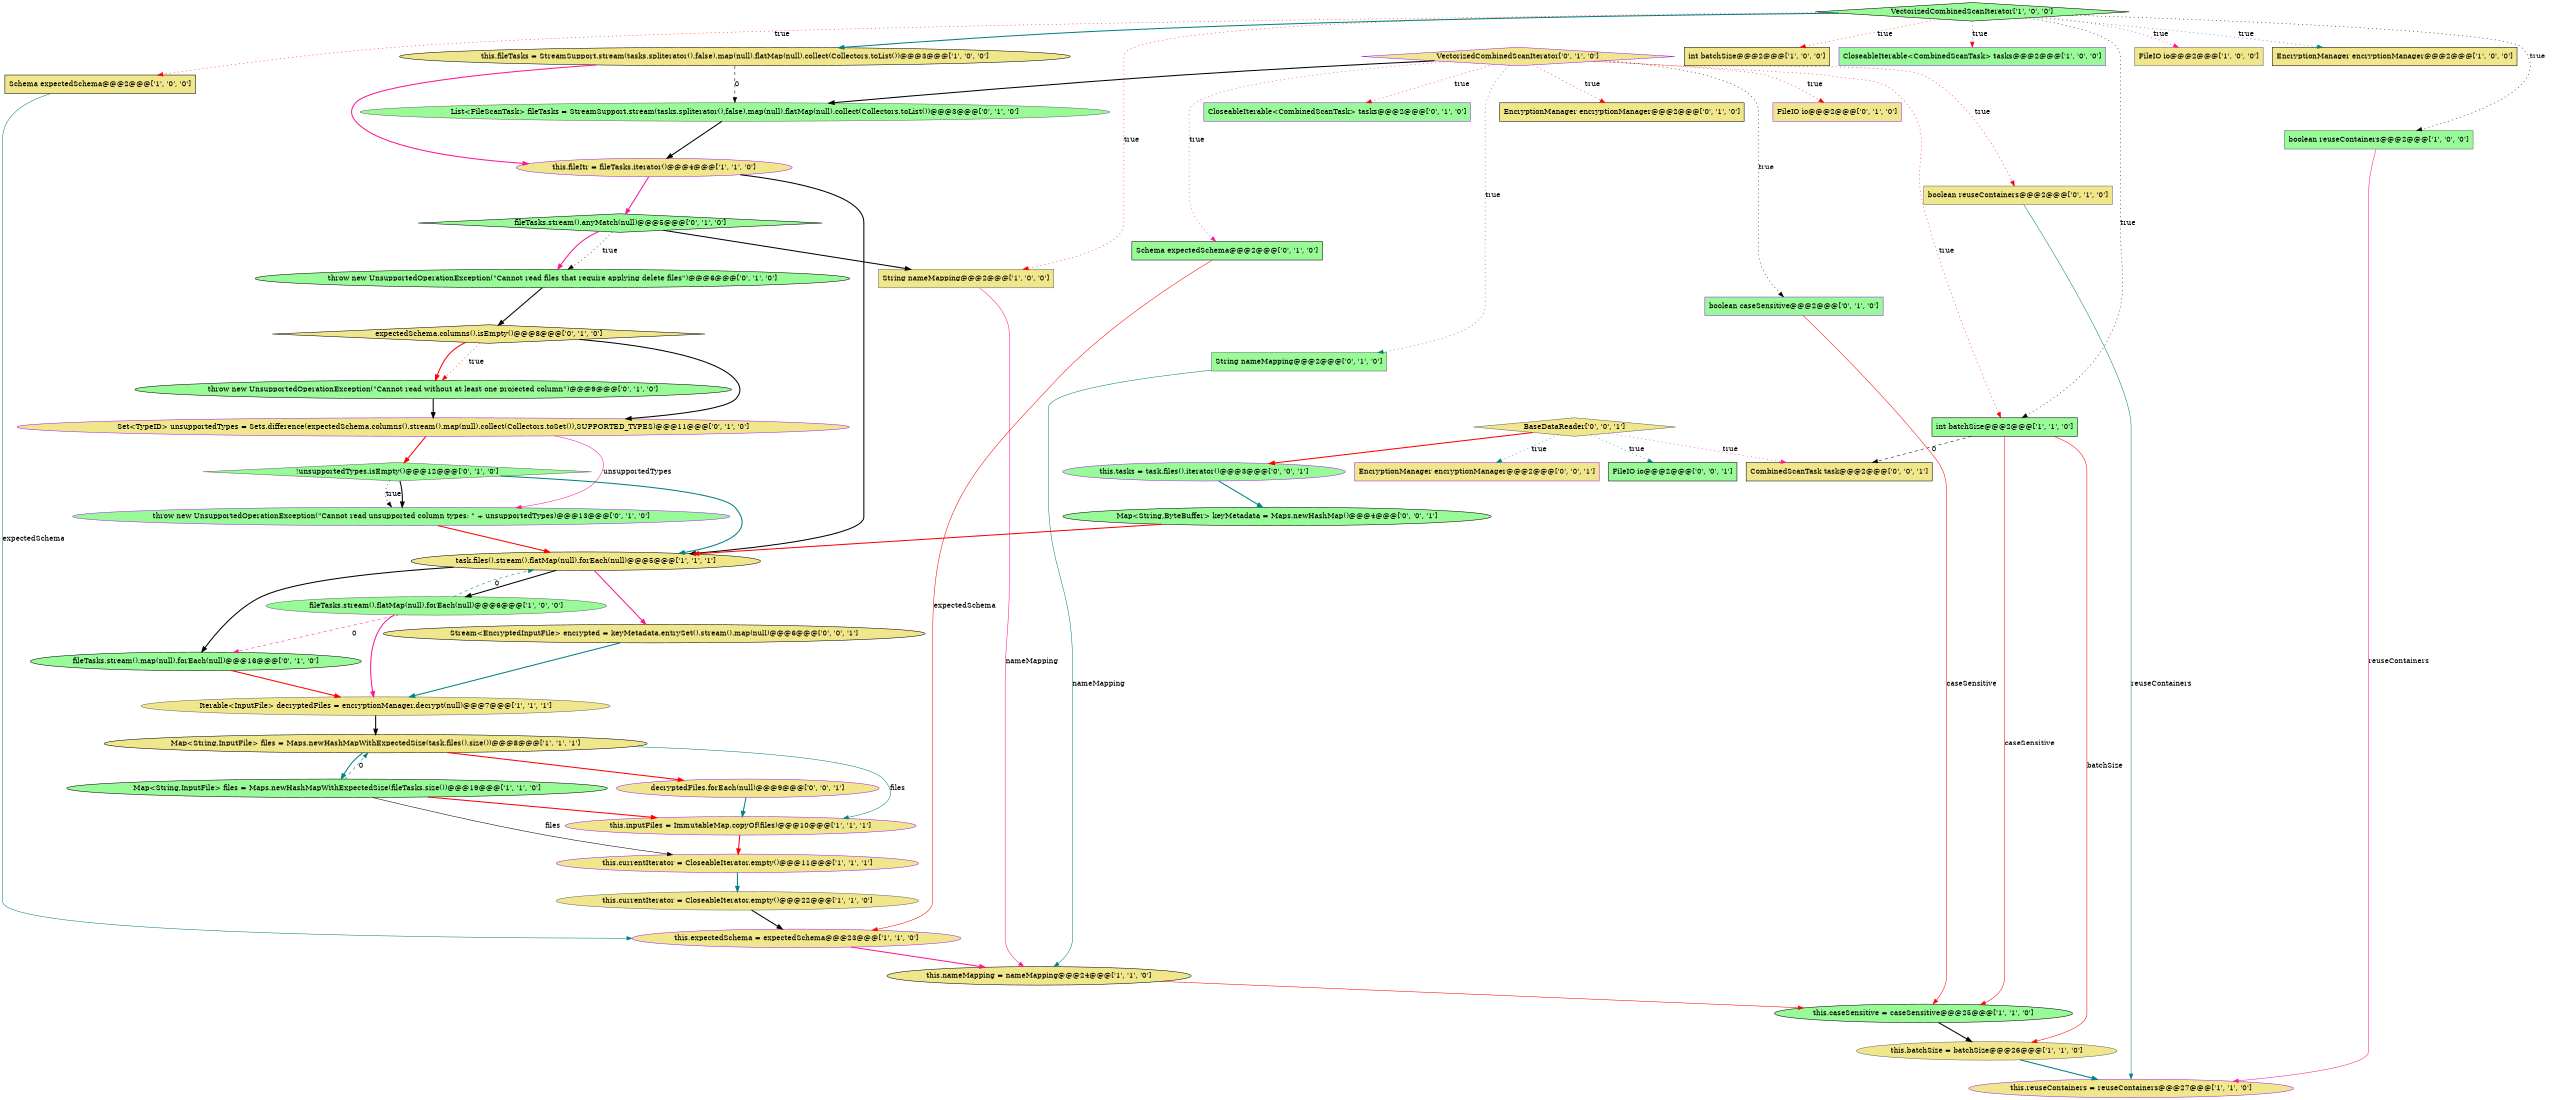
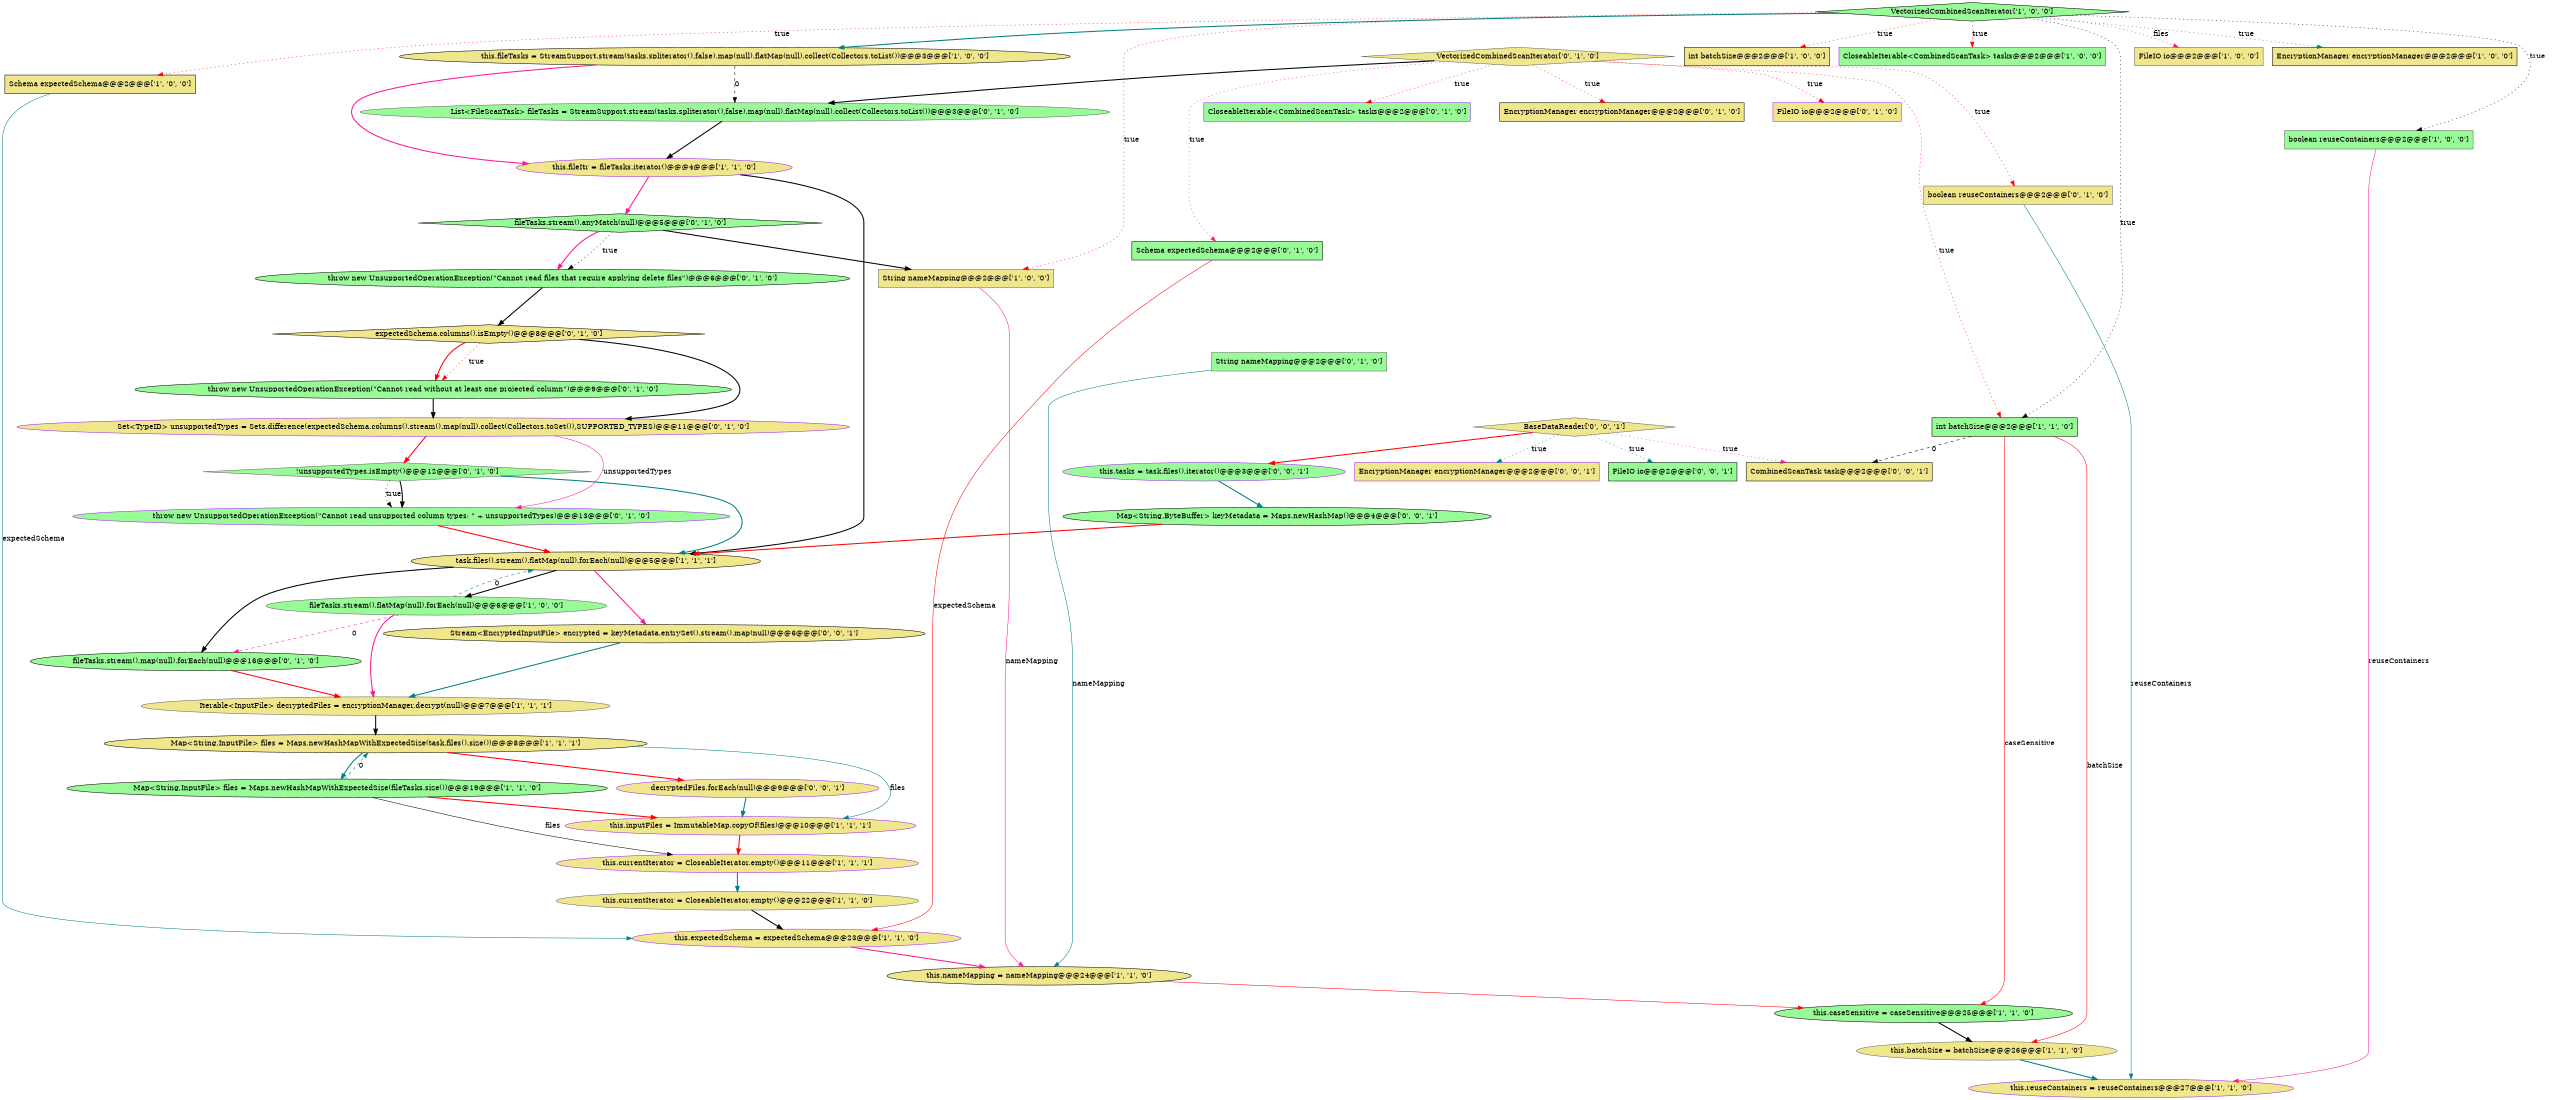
edge "VectorizedCombinedScanIterator['1', '0', '0']" -> "FileIO io@@@2@@@['1', '0', '0']": label "true" -> "files"
node "VectorizedCombinedScanIterator['0', '1', '0']": color purple -> gray40
edge "VectorizedCombinedScanIterator['0', '1', '0']" -> "String nameMapping@@@2@@@['0', '1', '0']": removed, label "true"
node "boolean caseSensitive@@@2@@@['0', '1', '0']": removed
